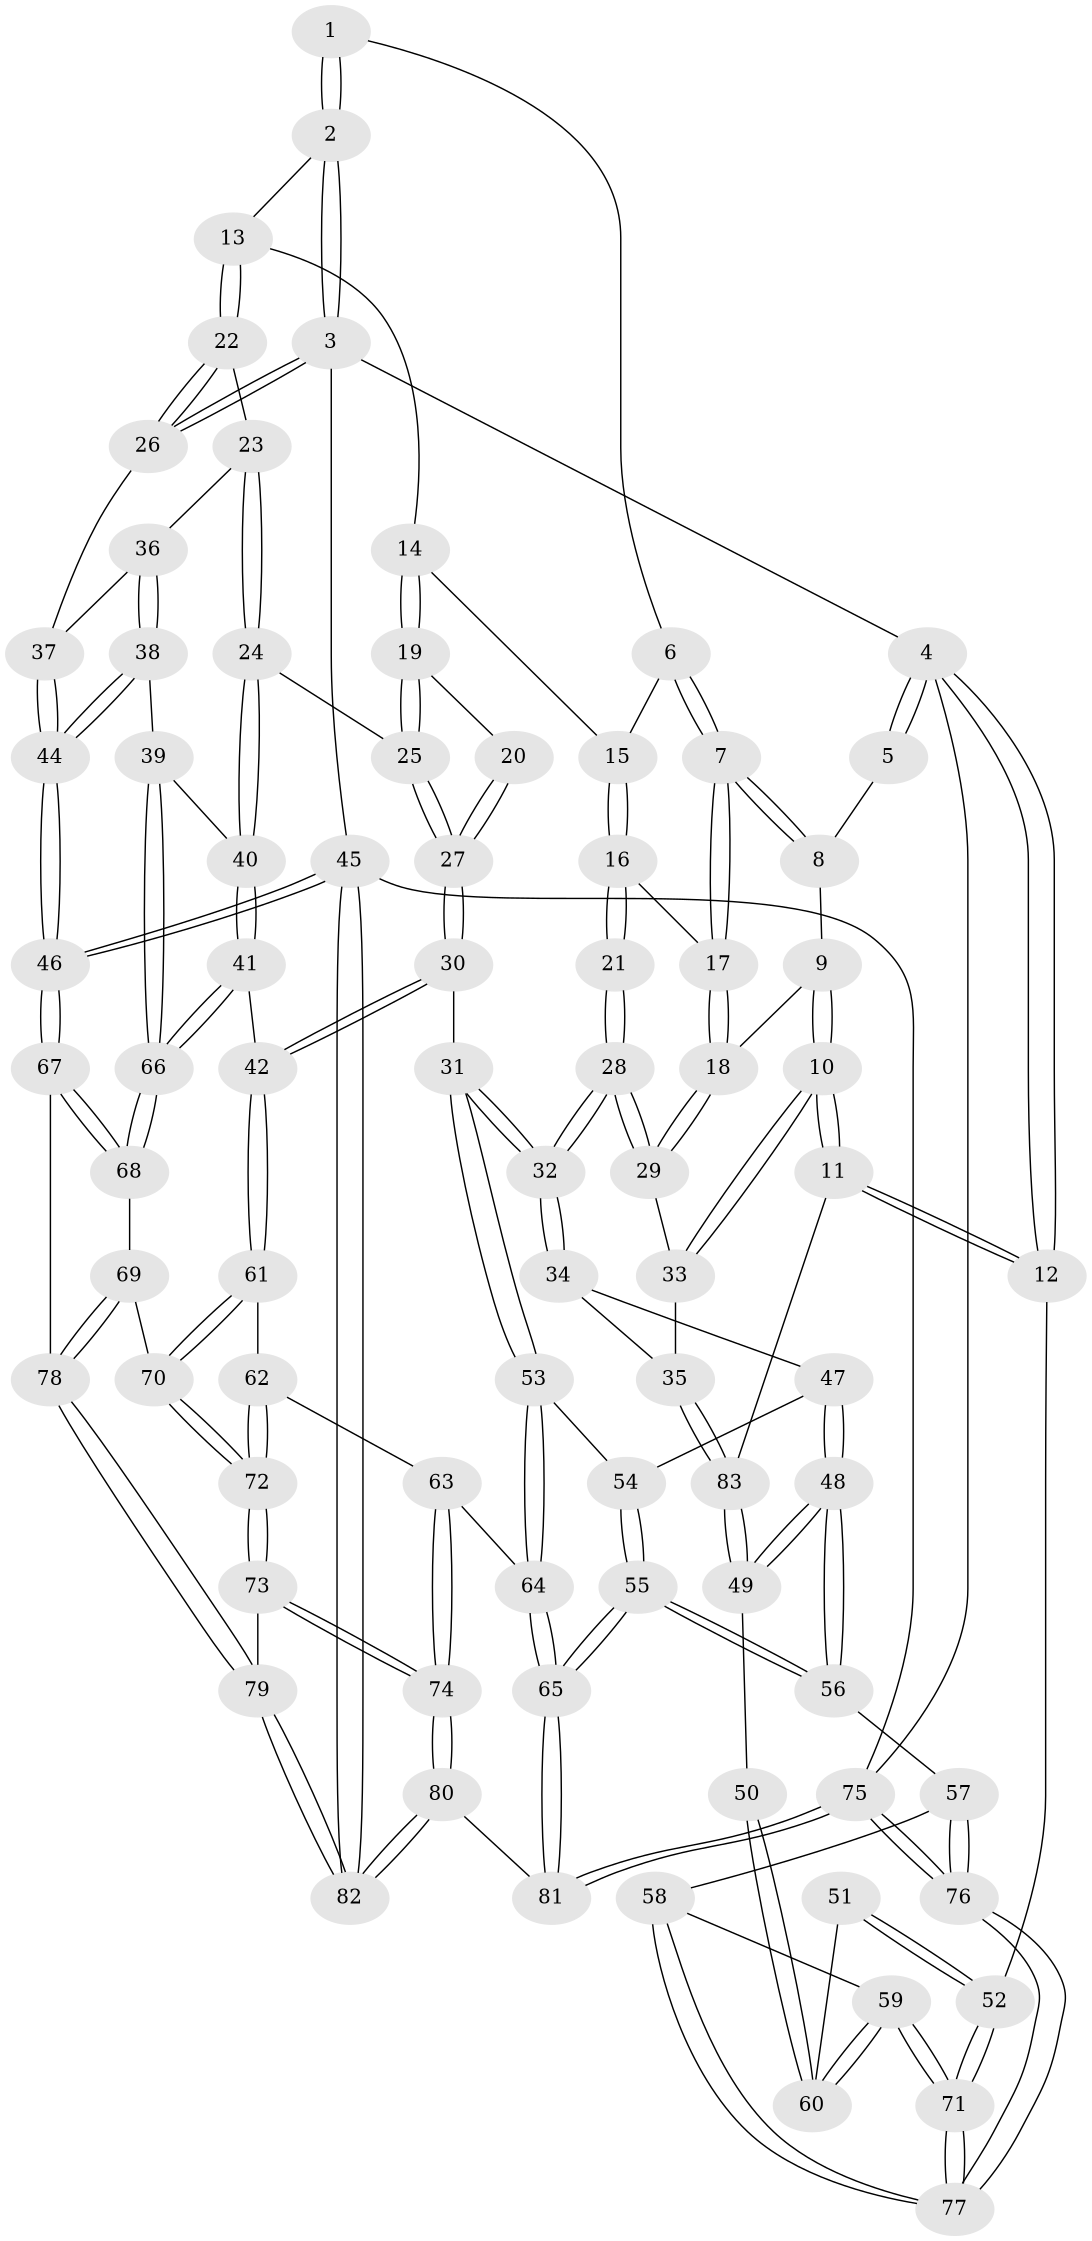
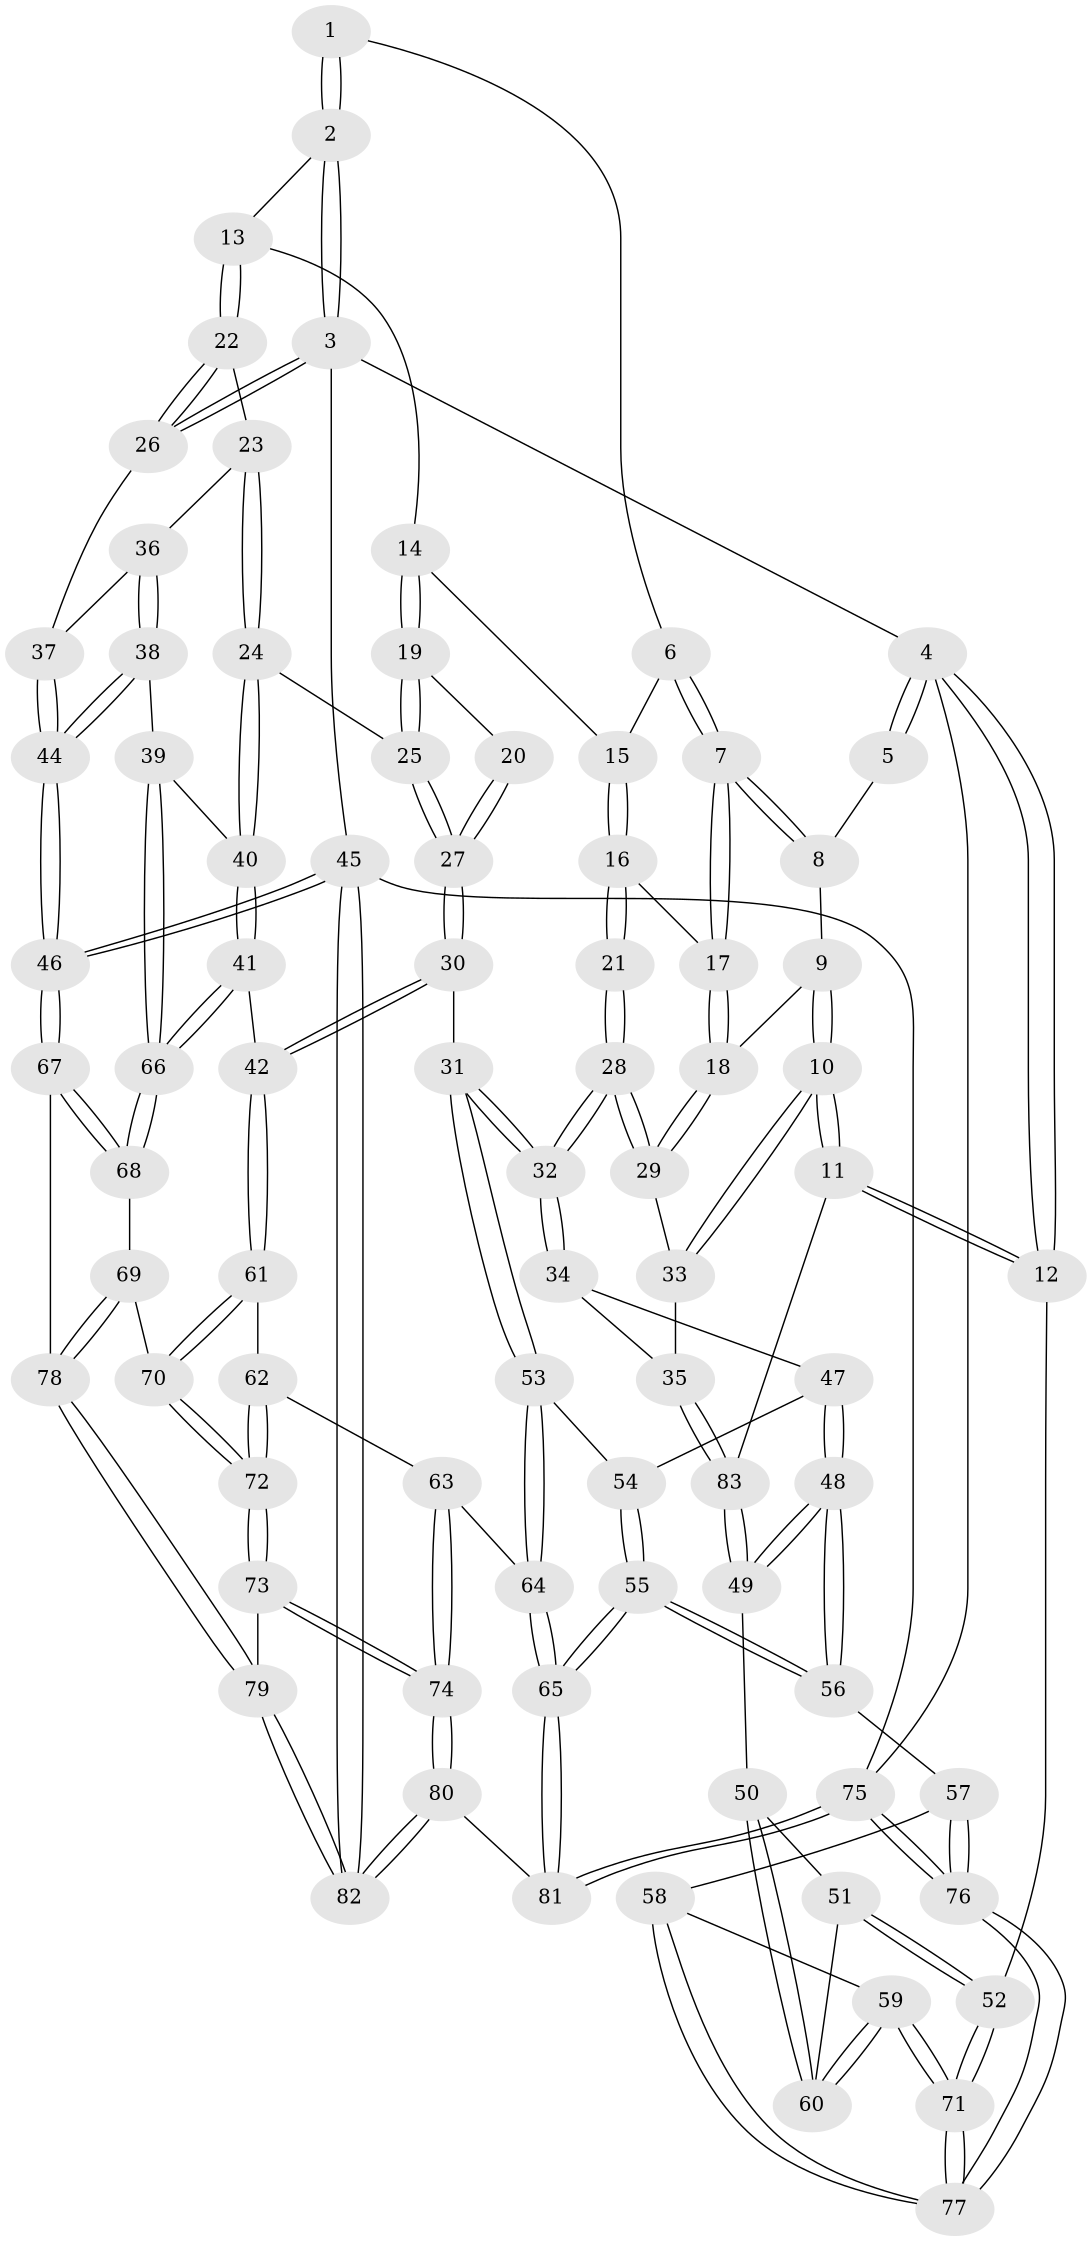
edge "50" -- "51": added
